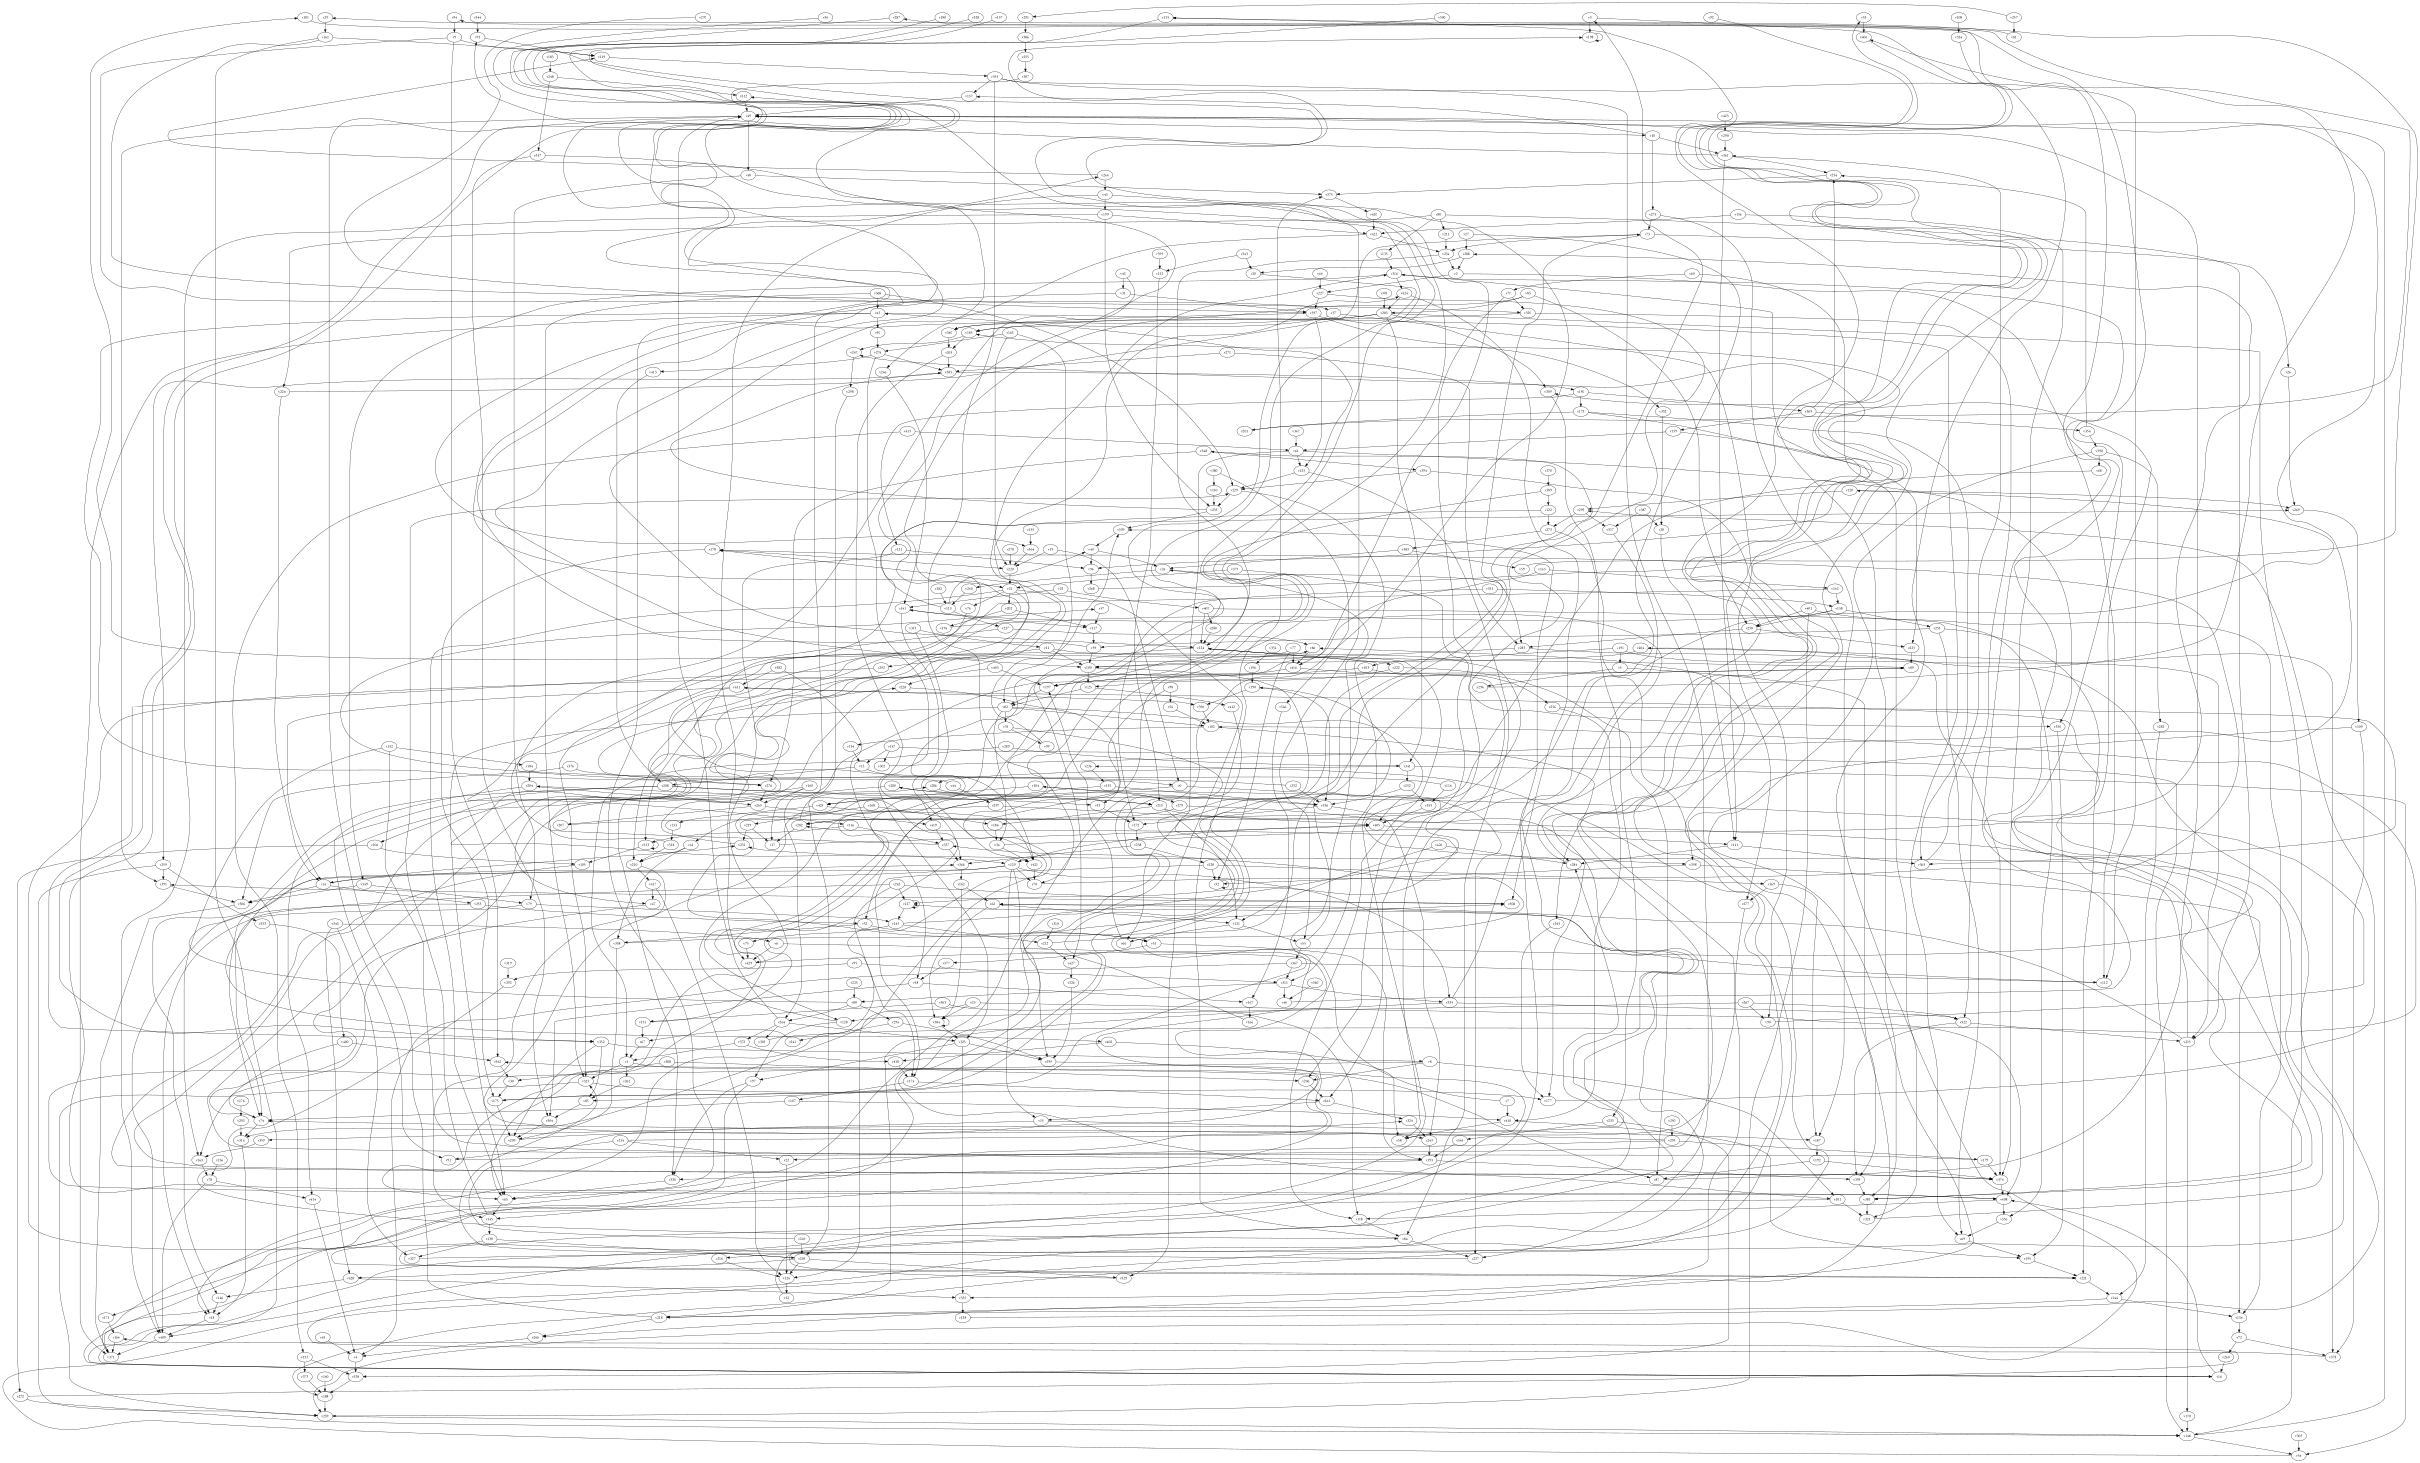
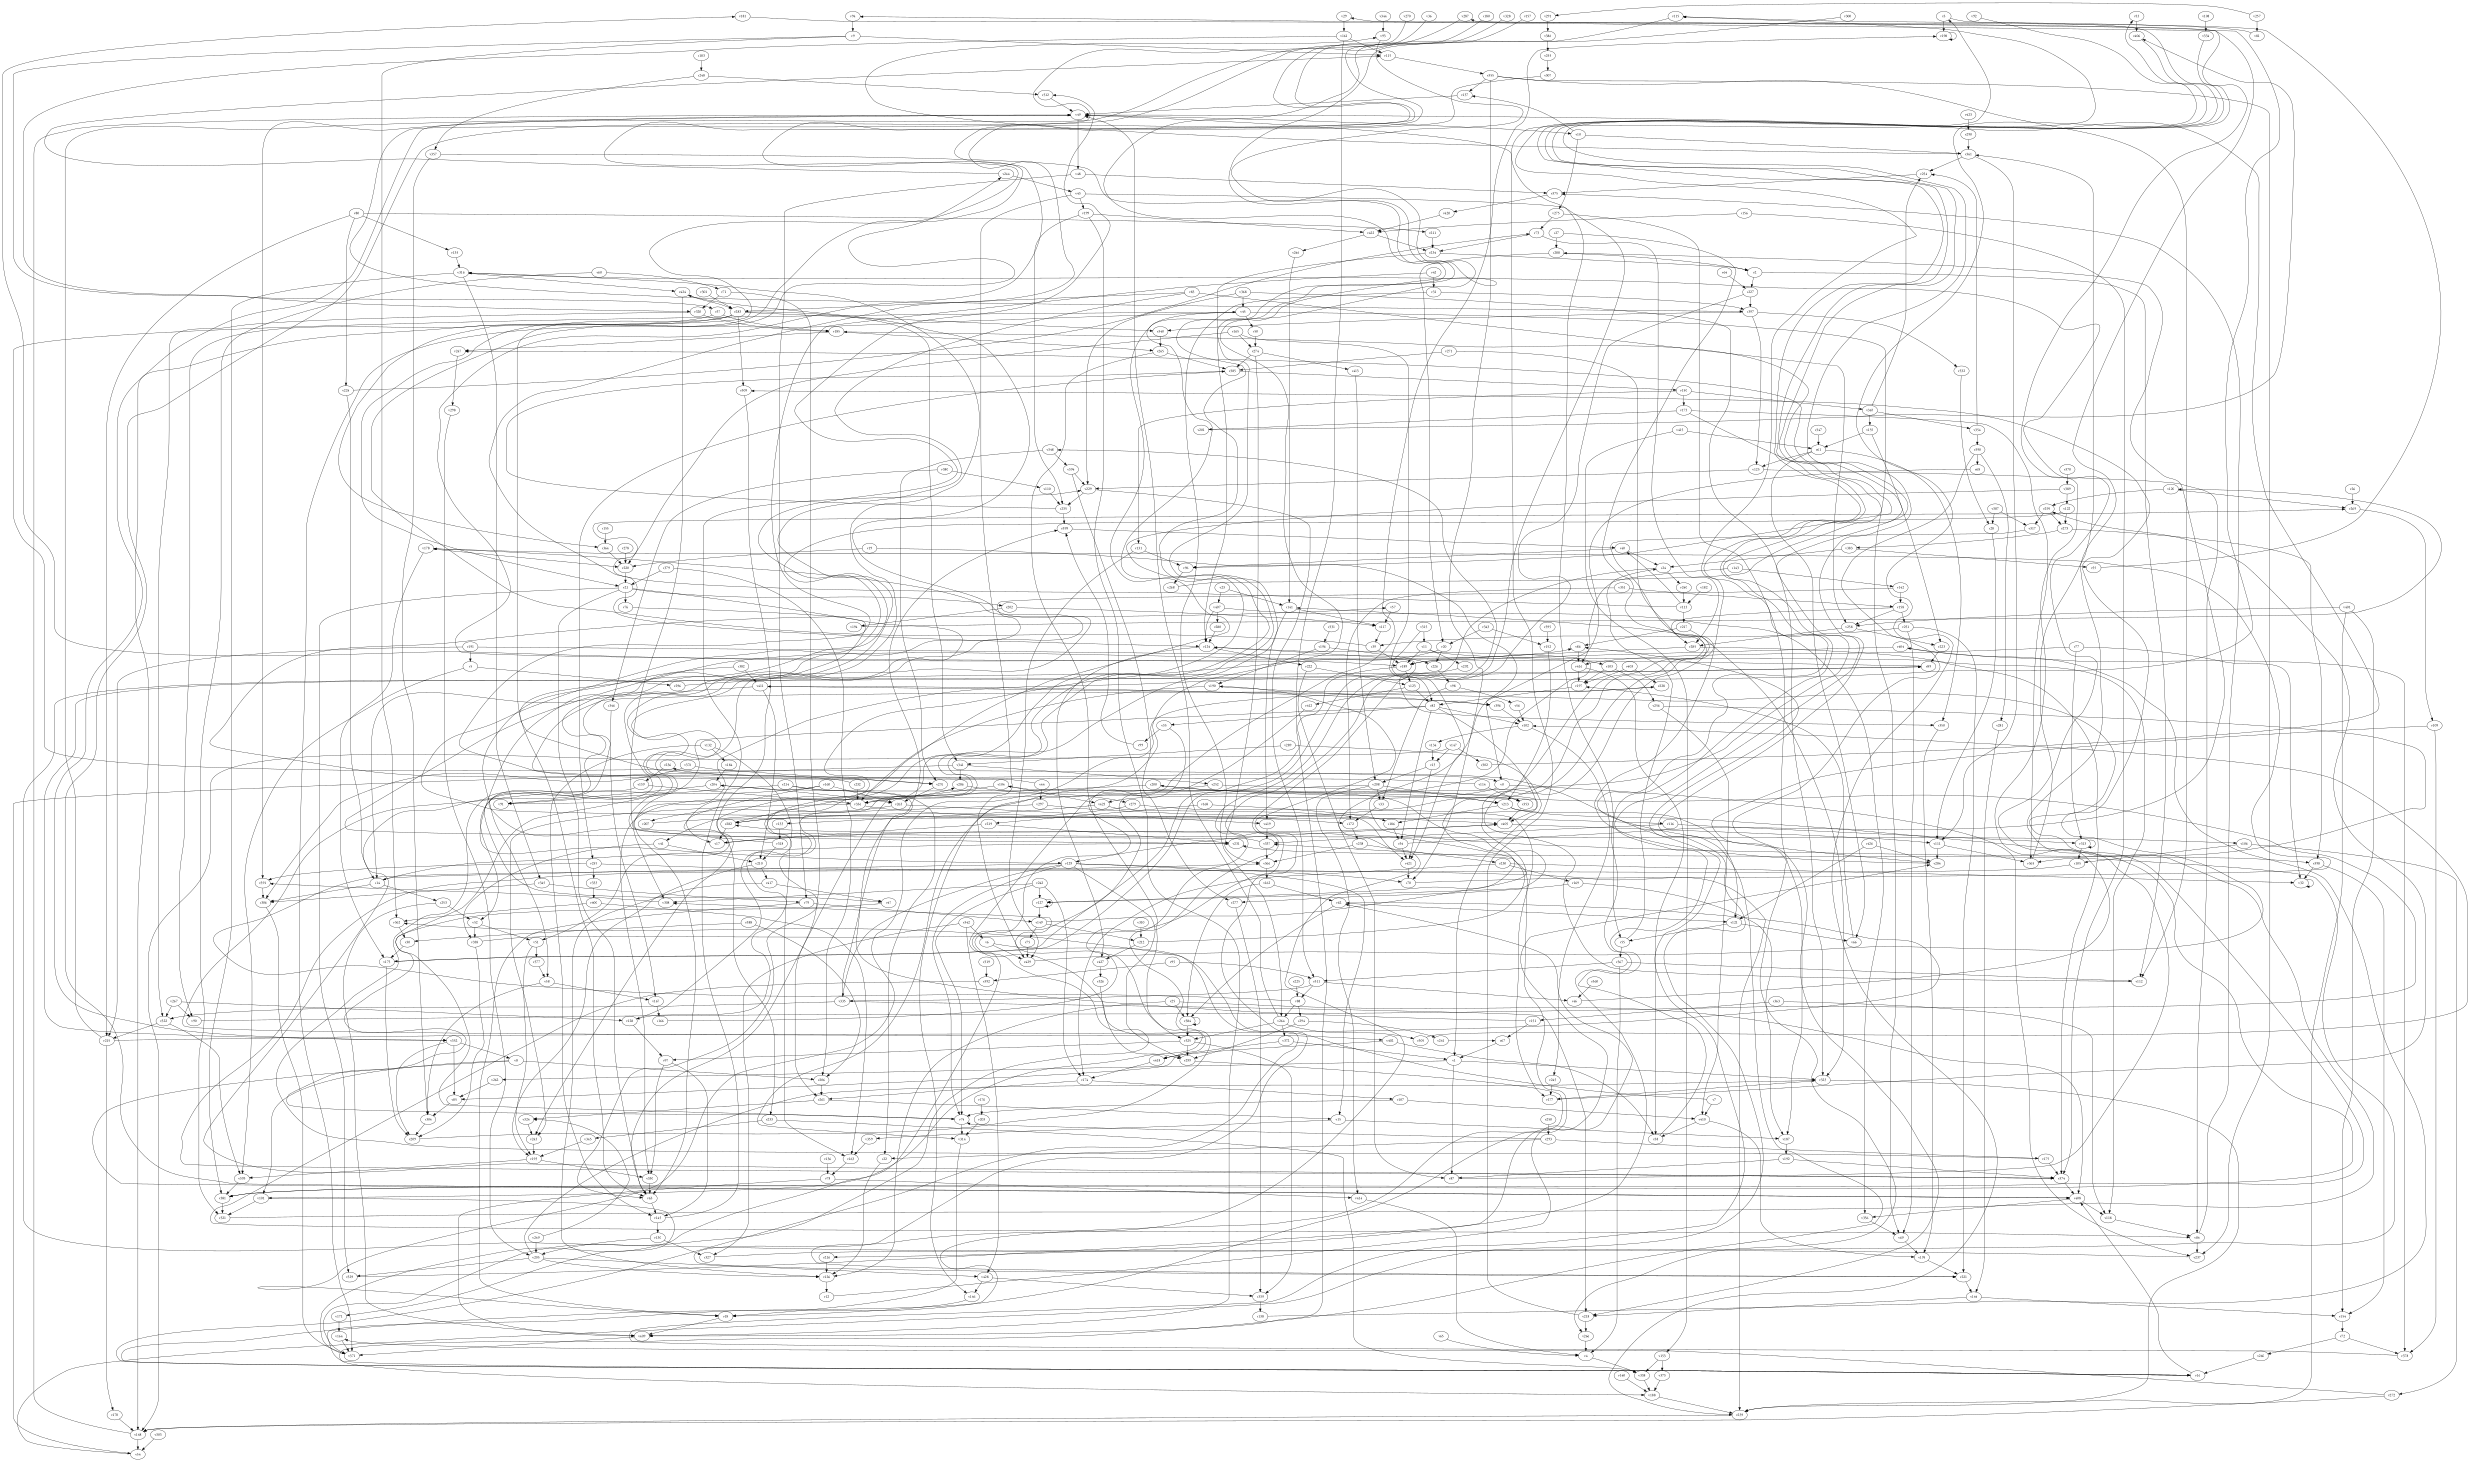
edge "v73" -> "v26": removed
node "v226": added
